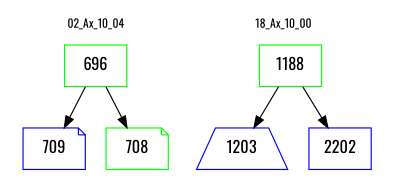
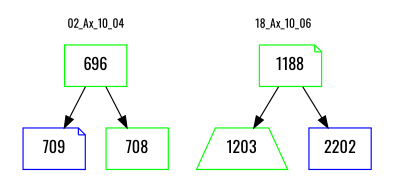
cluster "18_Ax_10_00": label "18_Ax_10_00" -> "18_Ax_10_06"
node "1188": shape box -> note
node "708": shape note -> box
node "1203": color blue -> green
